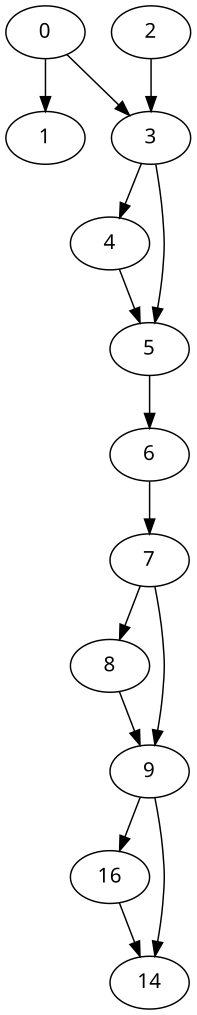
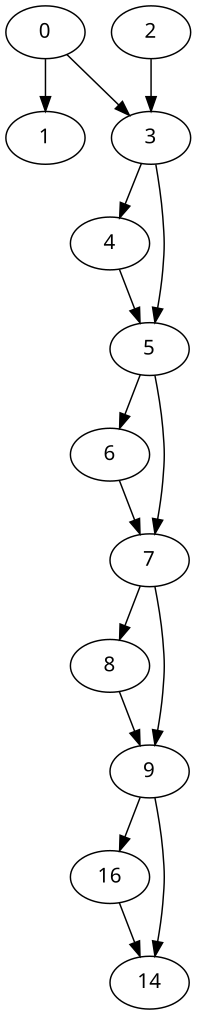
edge "5" -> "7": added
